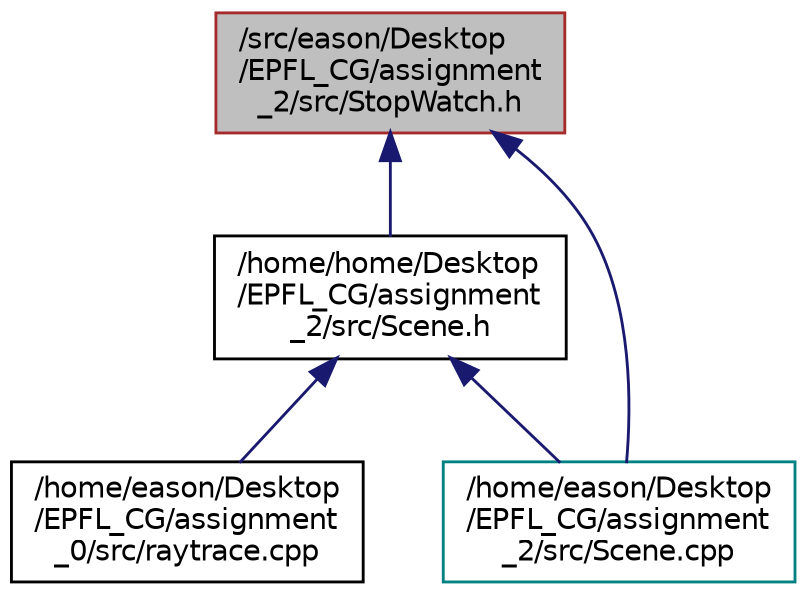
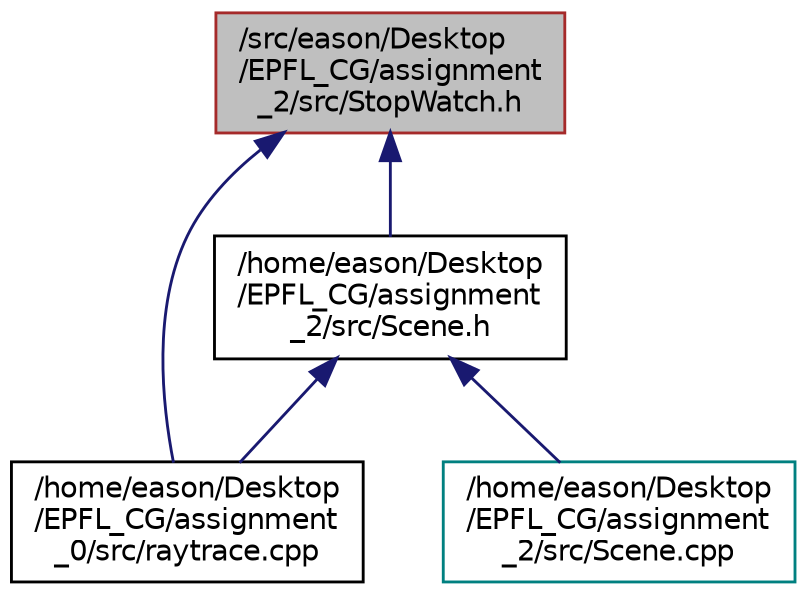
edge "/home/eason/Desktop /EPFL_CG/assignment _2/src/Scene.cpp" -> "/src/eason/Desktop /EPFL_CG/assignment _2/src/StopWatch.h": now "/home/eason/Desktop /EPFL_CG/assignment _0/src/raytrace.cpp" -> "/src/eason/Desktop /EPFL_CG/assignment _2/src/StopWatch.h"
node "/home/home/Desktop /EPFL_CG/assignment _2/src/Scene.h": label "/home/home/Desktop /EPFL_CG/assignment _2/src/Scene.h" -> "/home/eason/Desktop /EPFL_CG/assignment _2/src/Scene.h"
